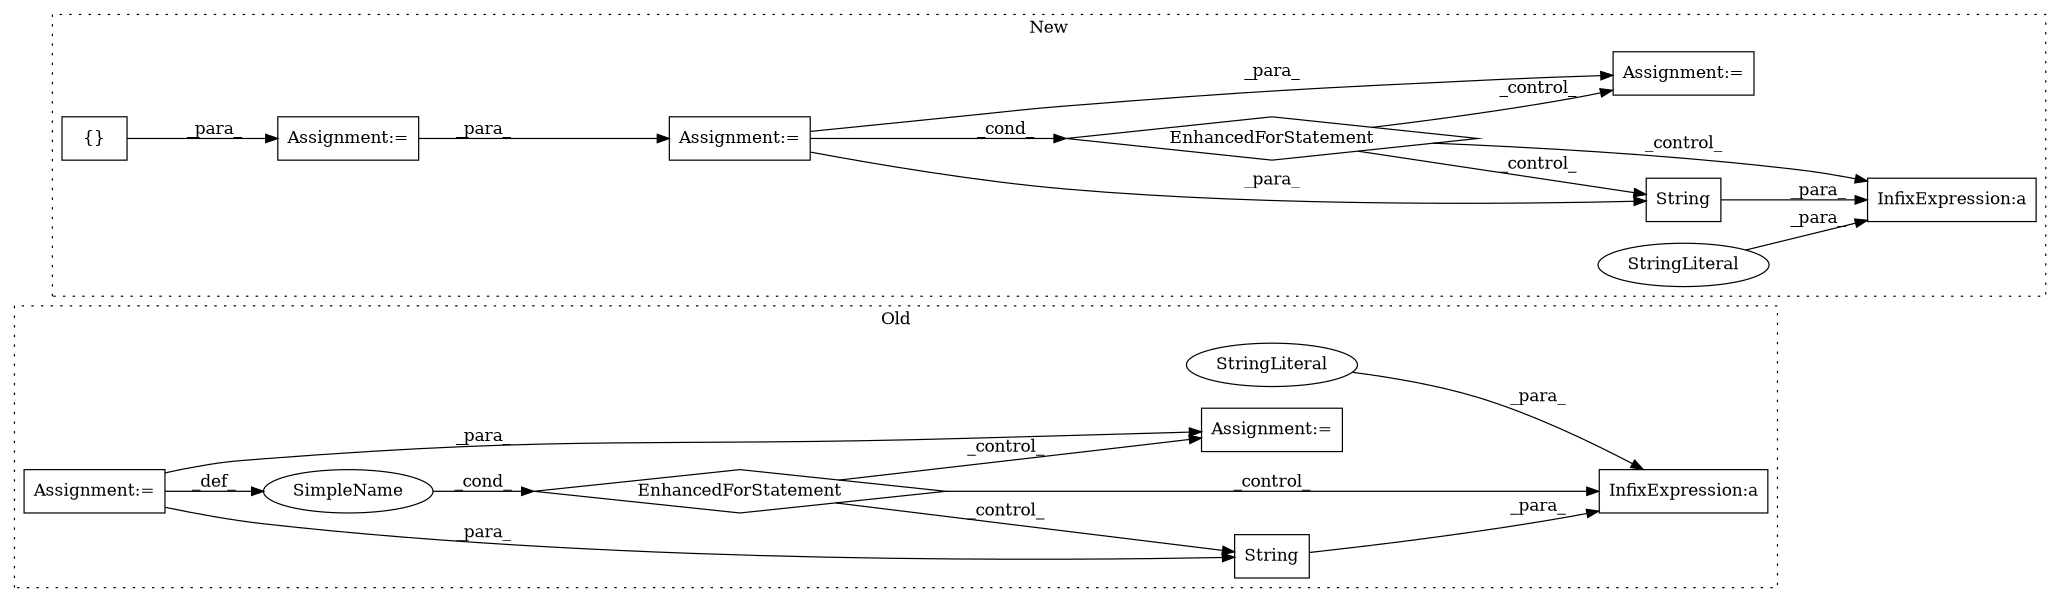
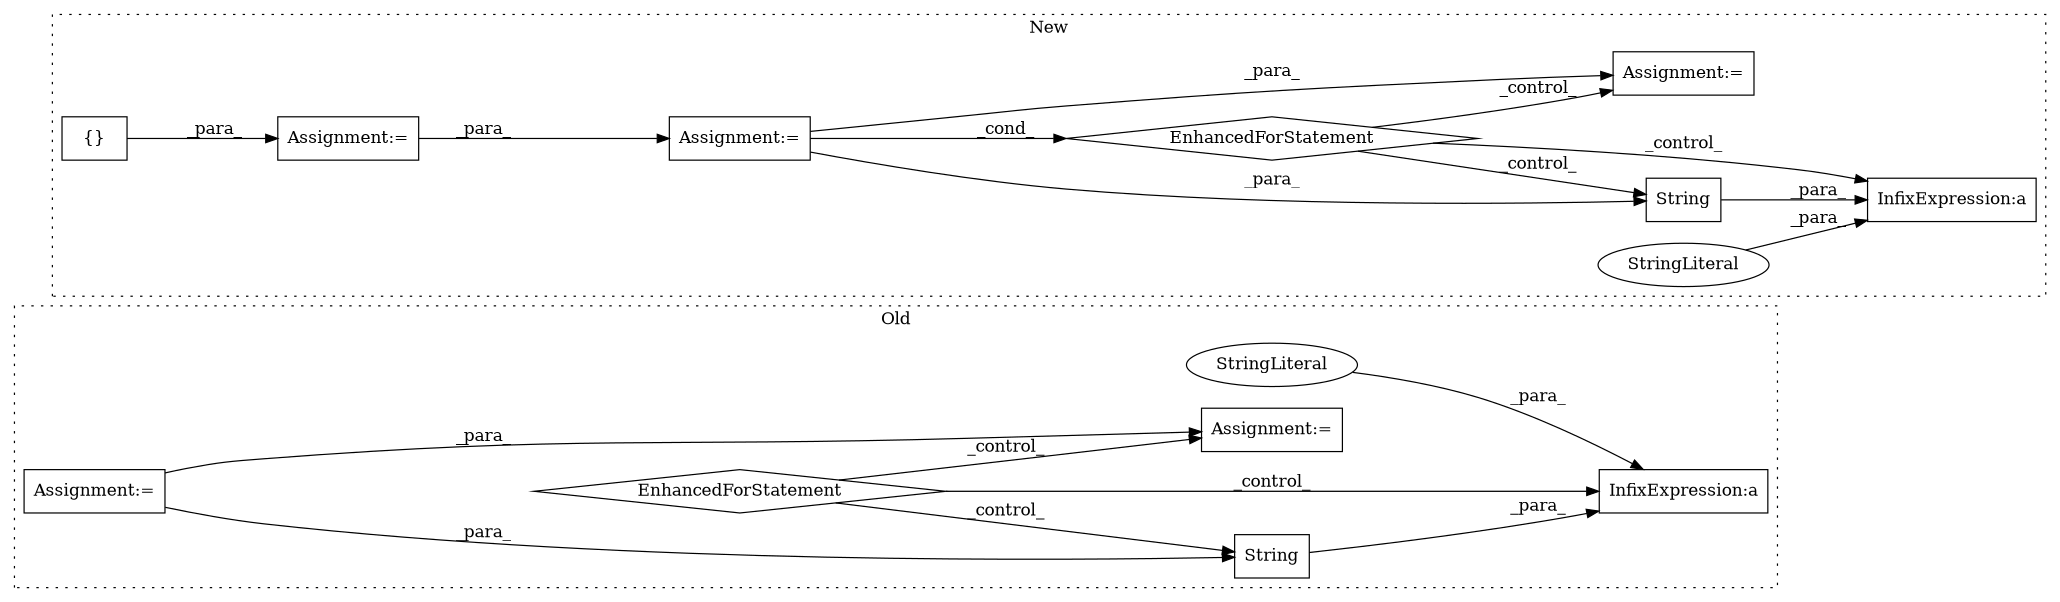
node "SimpleName": removed
